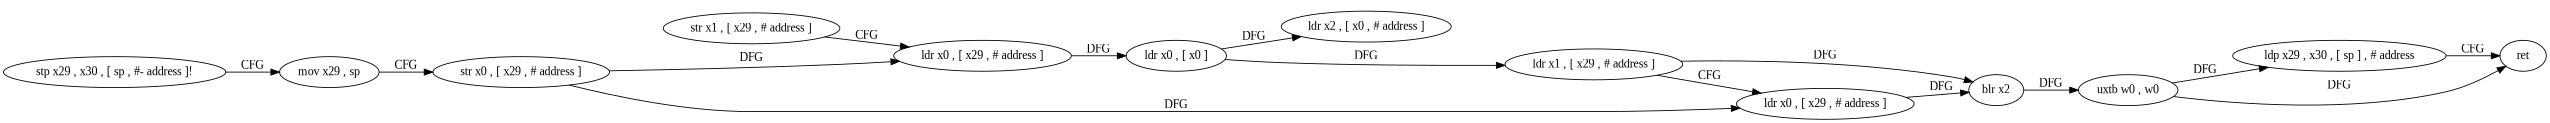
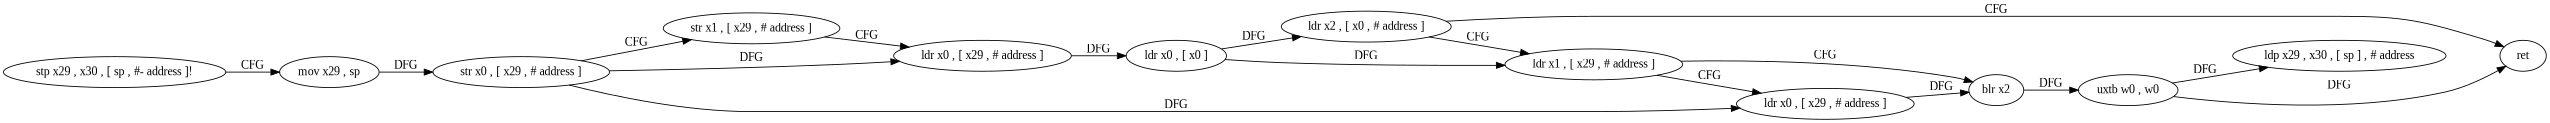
edge "ldr x2 , [ x0 , # address ]" -> "ldr x1 , [ x29 , # address ]": added, label "CFG"
edge "str x0 , [ x29 , # address ]" -> "str x1 , [ x29 , # address ]": added, label "CFG"
edge "ldr x1 , [ x29 , # address ]" -> "blr x2": label "DFG" -> "CFG"
edge "ldp x29 , x30 , [ sp ] , # address" -> "ret": now "ldr x2 , [ x0 , # address ]" -> "ret"
edge "mov x29 , sp" -> "str x0 , [ x29 , # address ]": label "CFG" -> "DFG"
